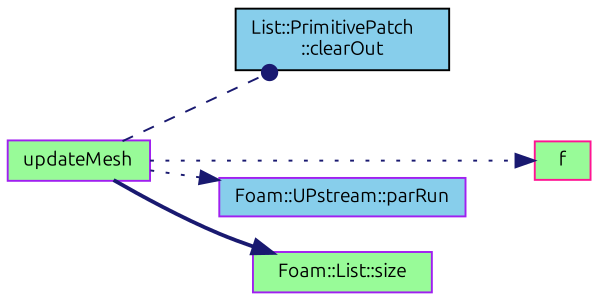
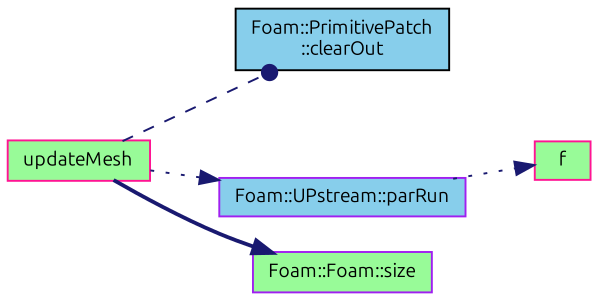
node "List::PrimitivePatch ::clearOut": label "List::PrimitivePatch ::clearOut" -> "Foam::PrimitivePatch ::clearOut"
node "updateMesh": color purple -> deeppink
edge "updateMesh" -> "f": now "Foam::UPstream::parRun" -> "f"
node "Foam::List::size": label "Foam::List::size" -> "Foam::Foam::size"
